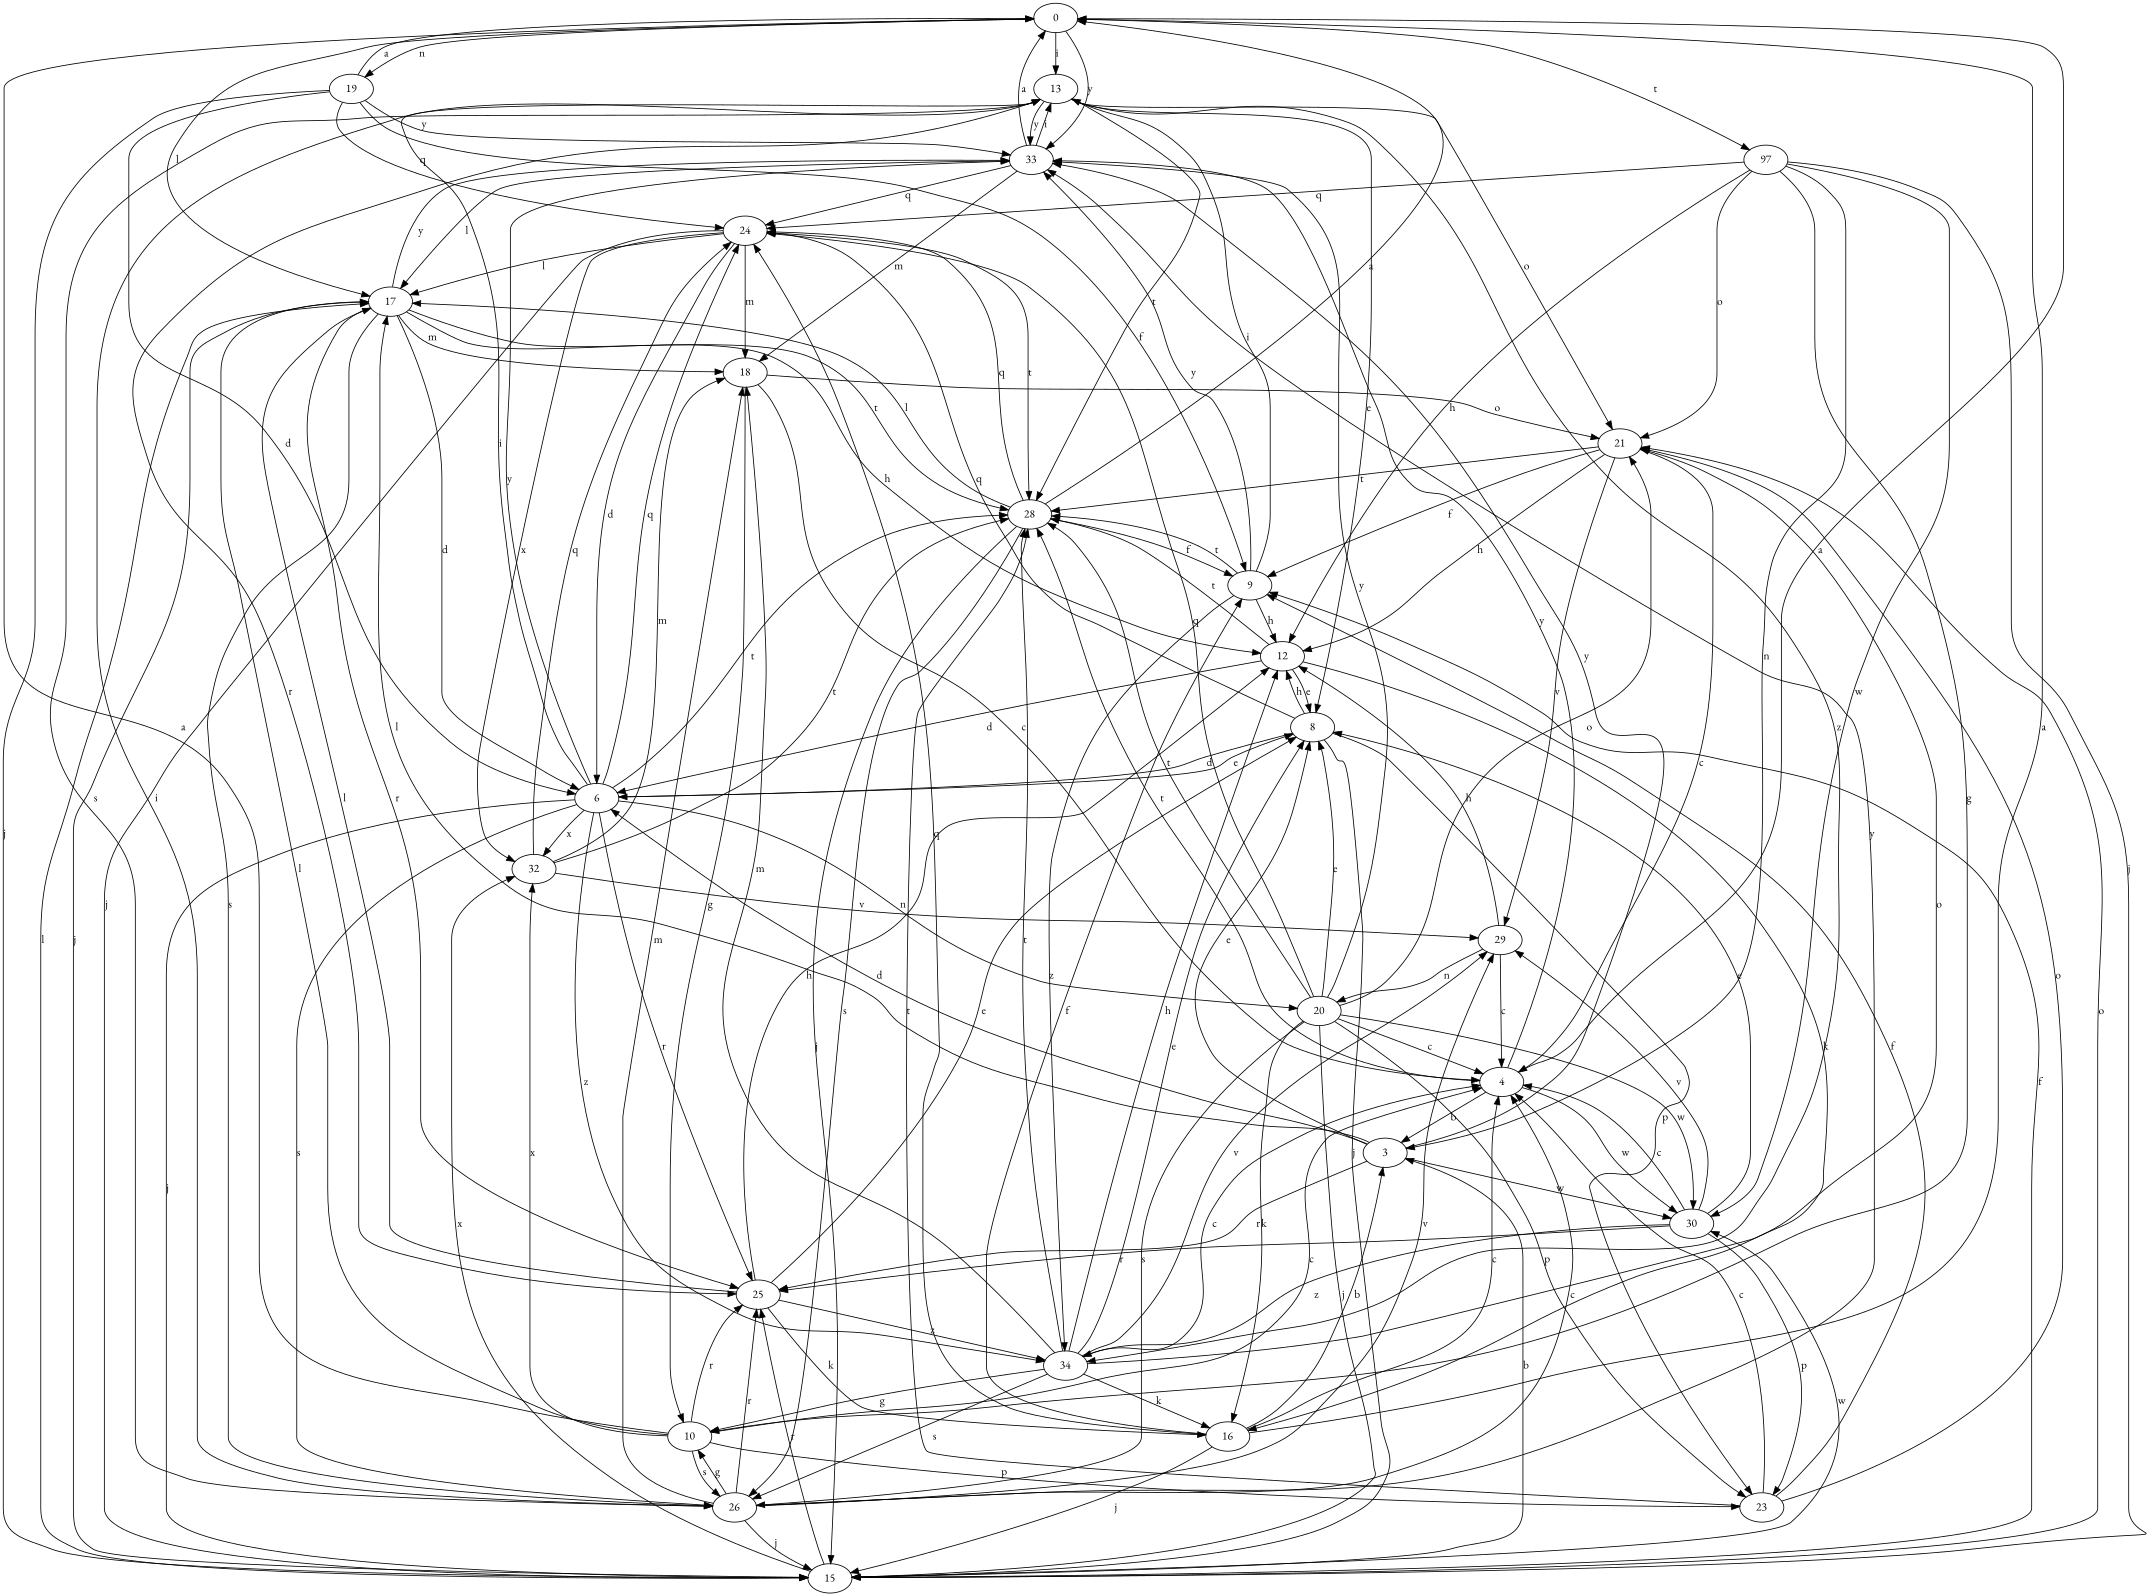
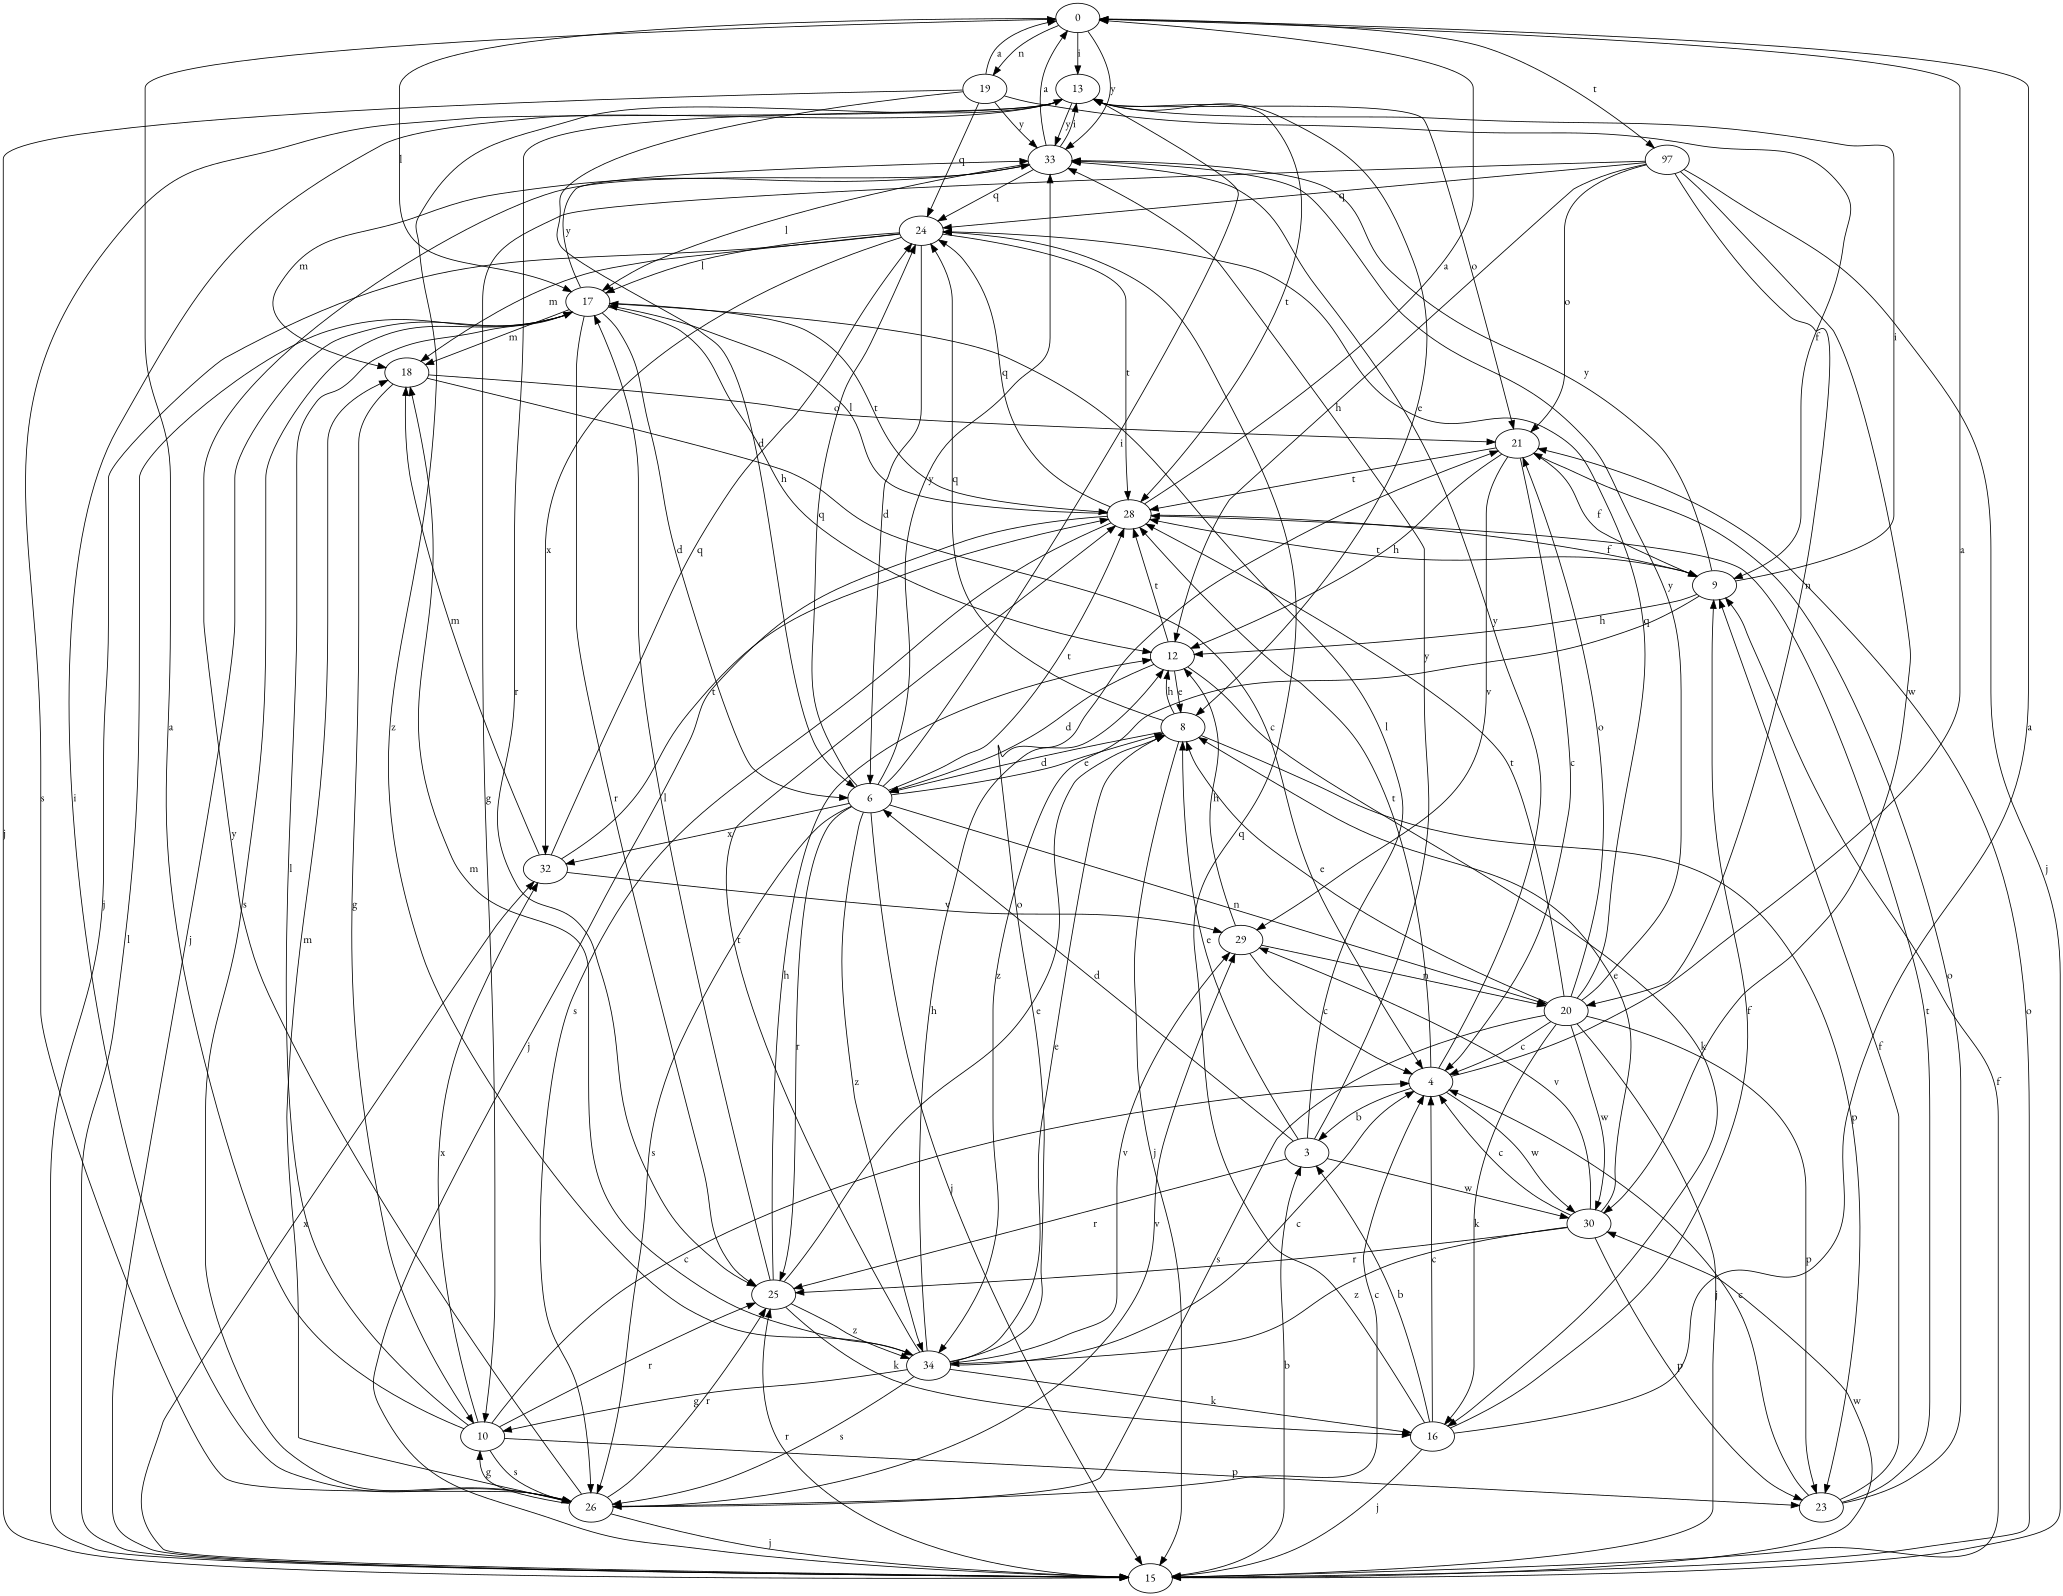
edge "97" -> "3": now "97" -> "20"
